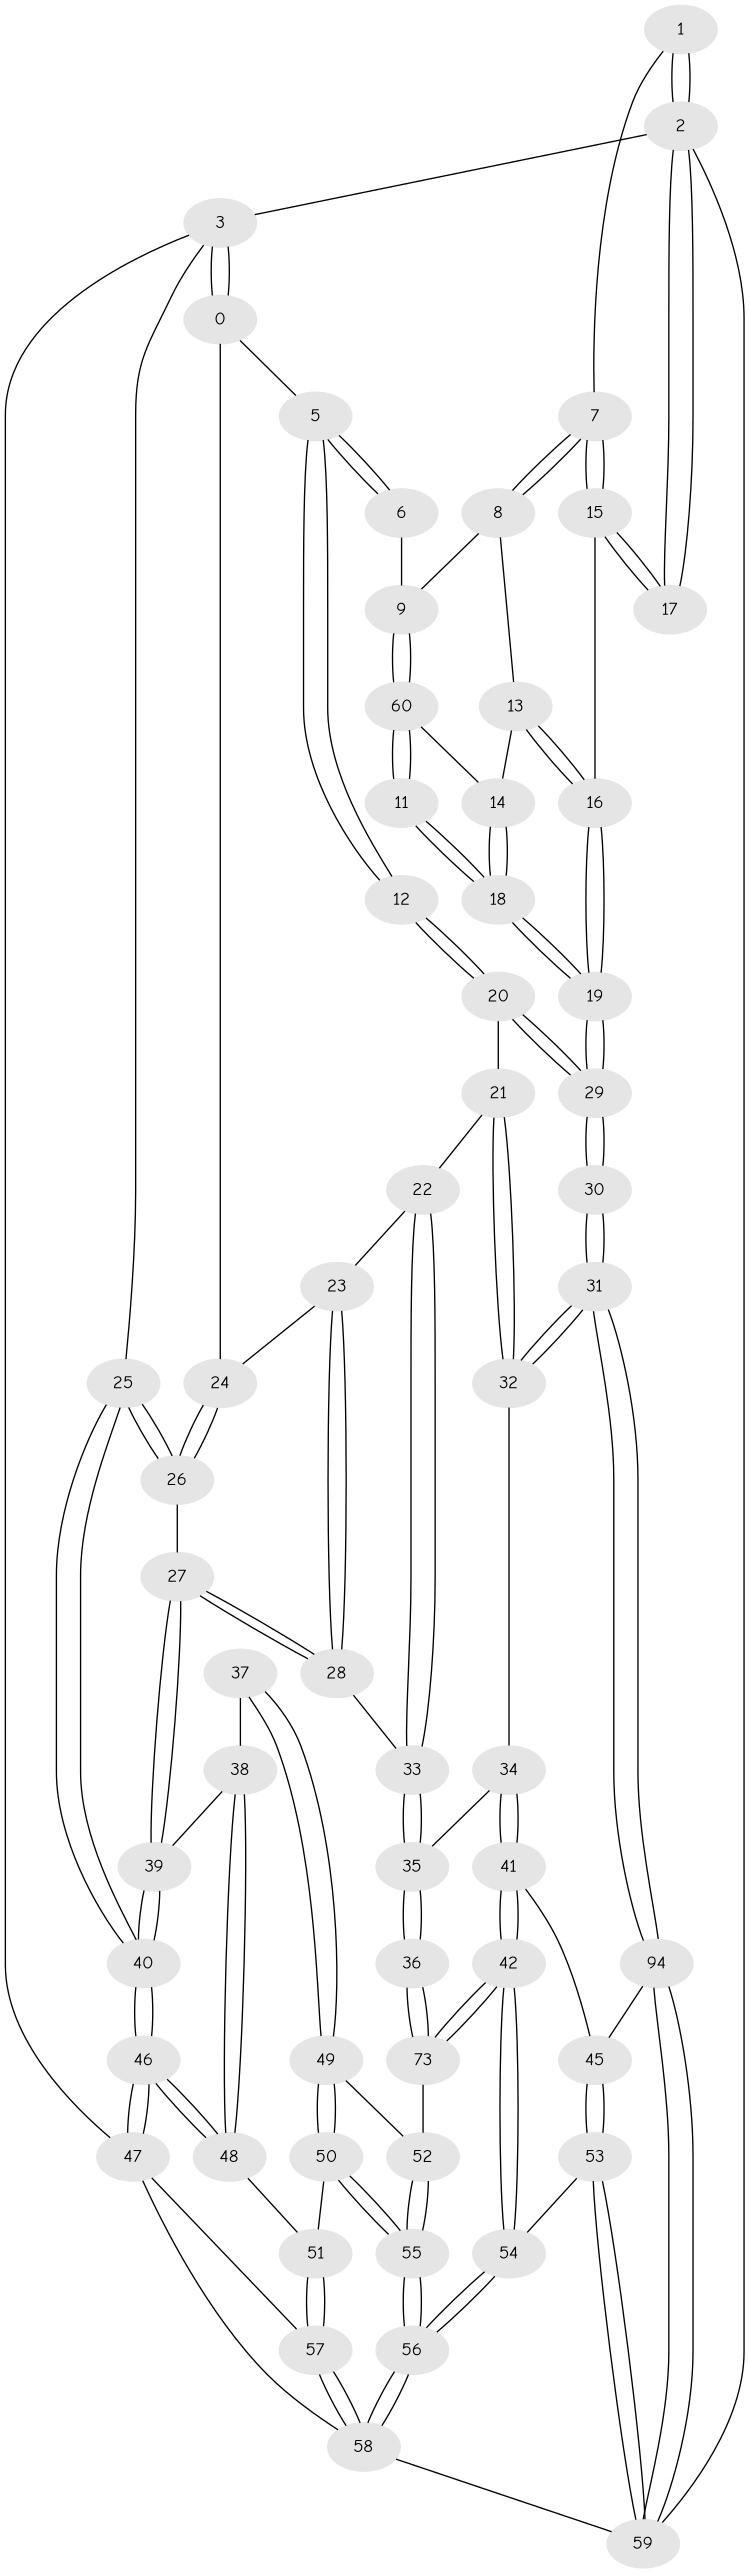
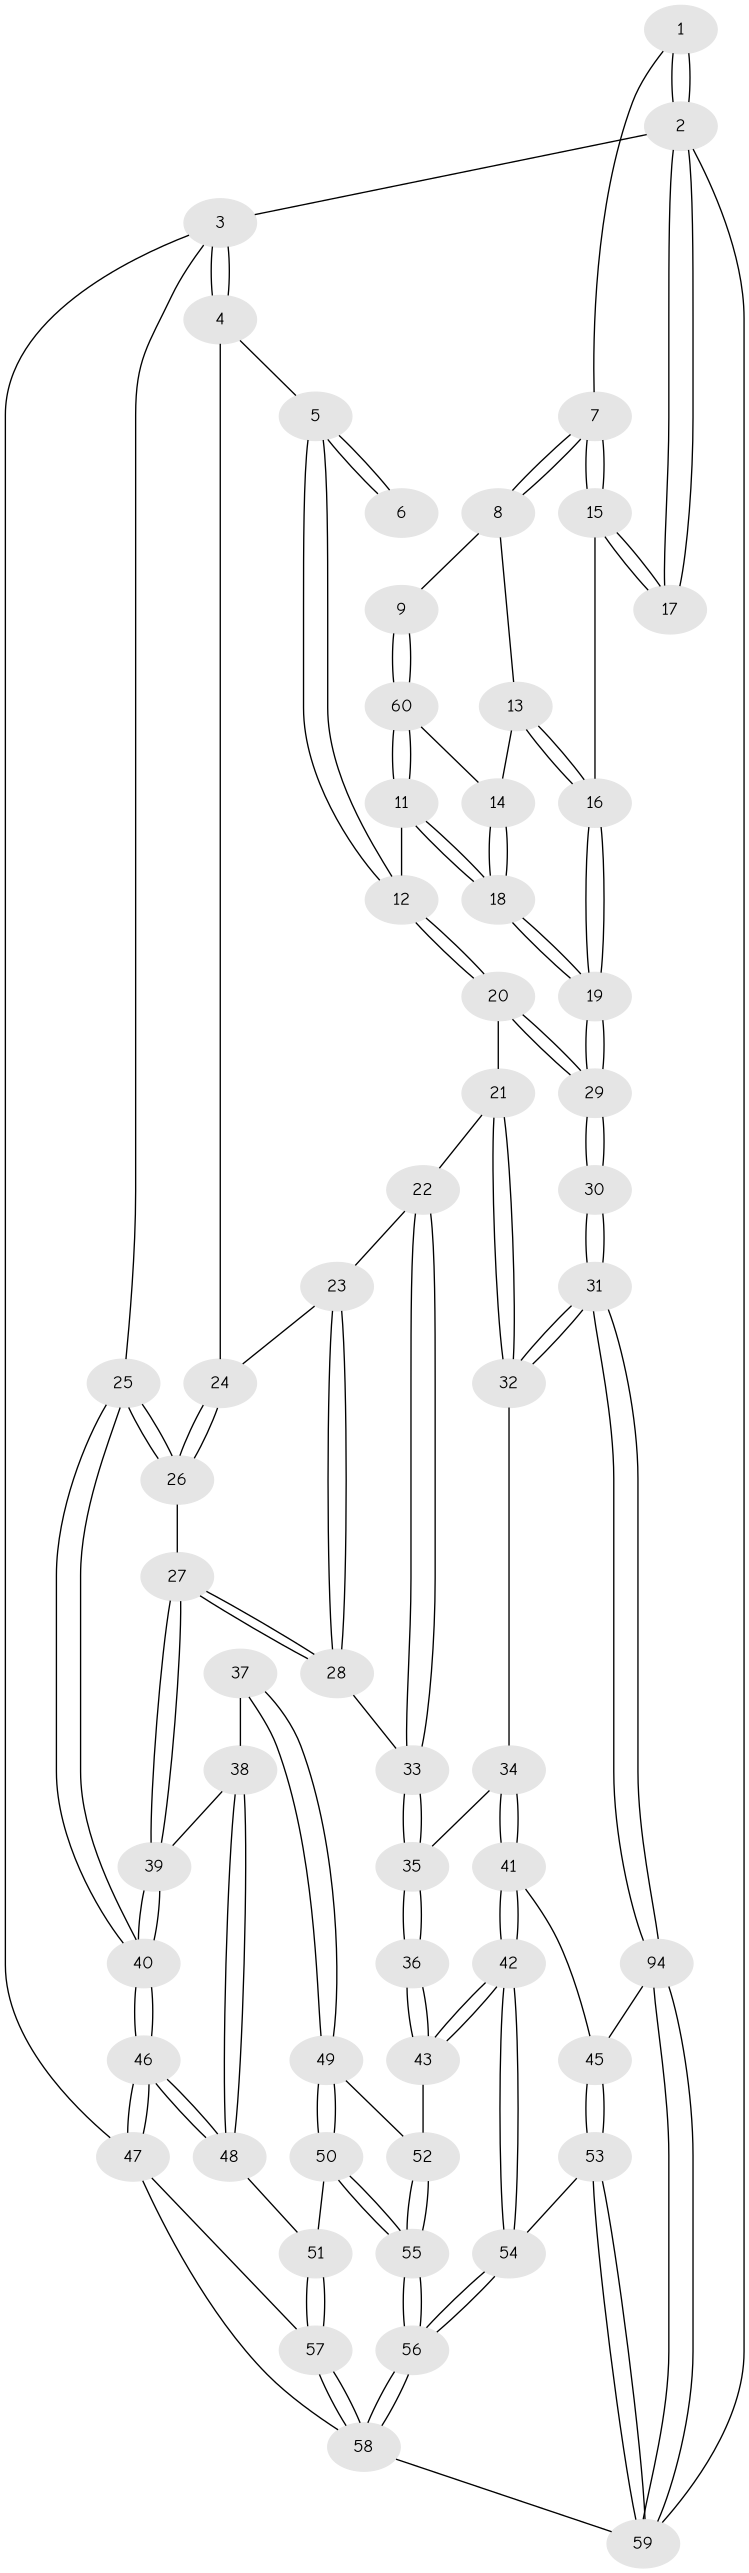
node "0": label "0" -> "4"
edge "6" -- "9": removed
edge "11" -- "12": added
node "73": label "73" -> "43"
